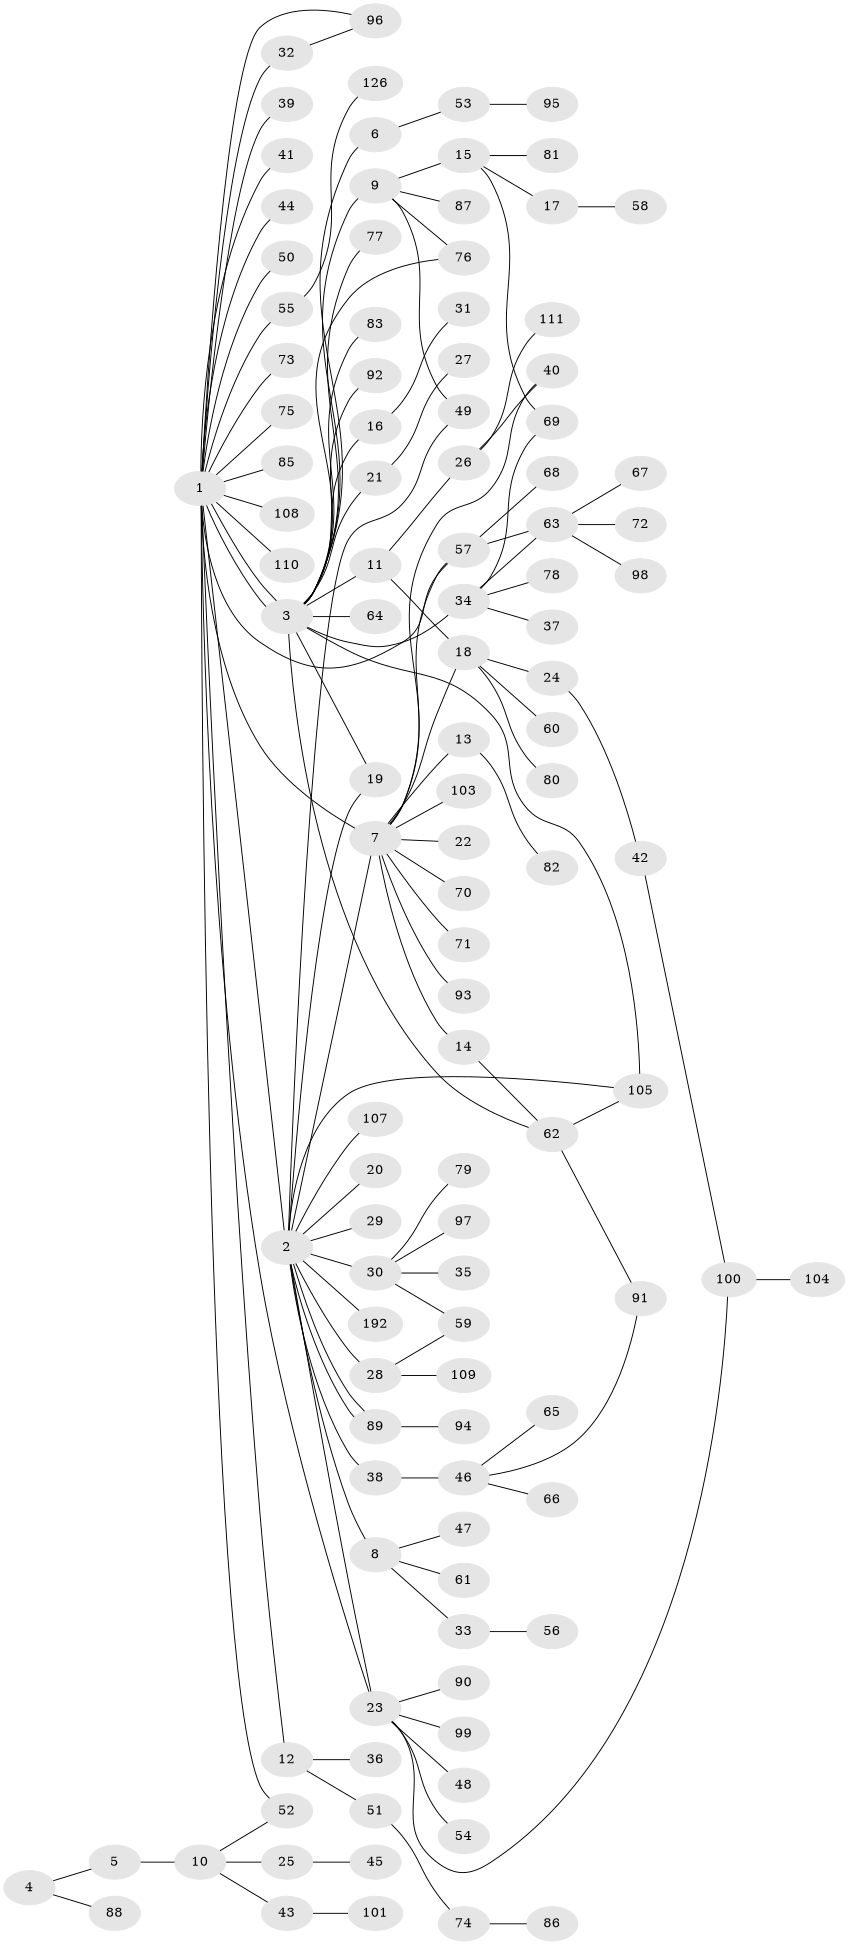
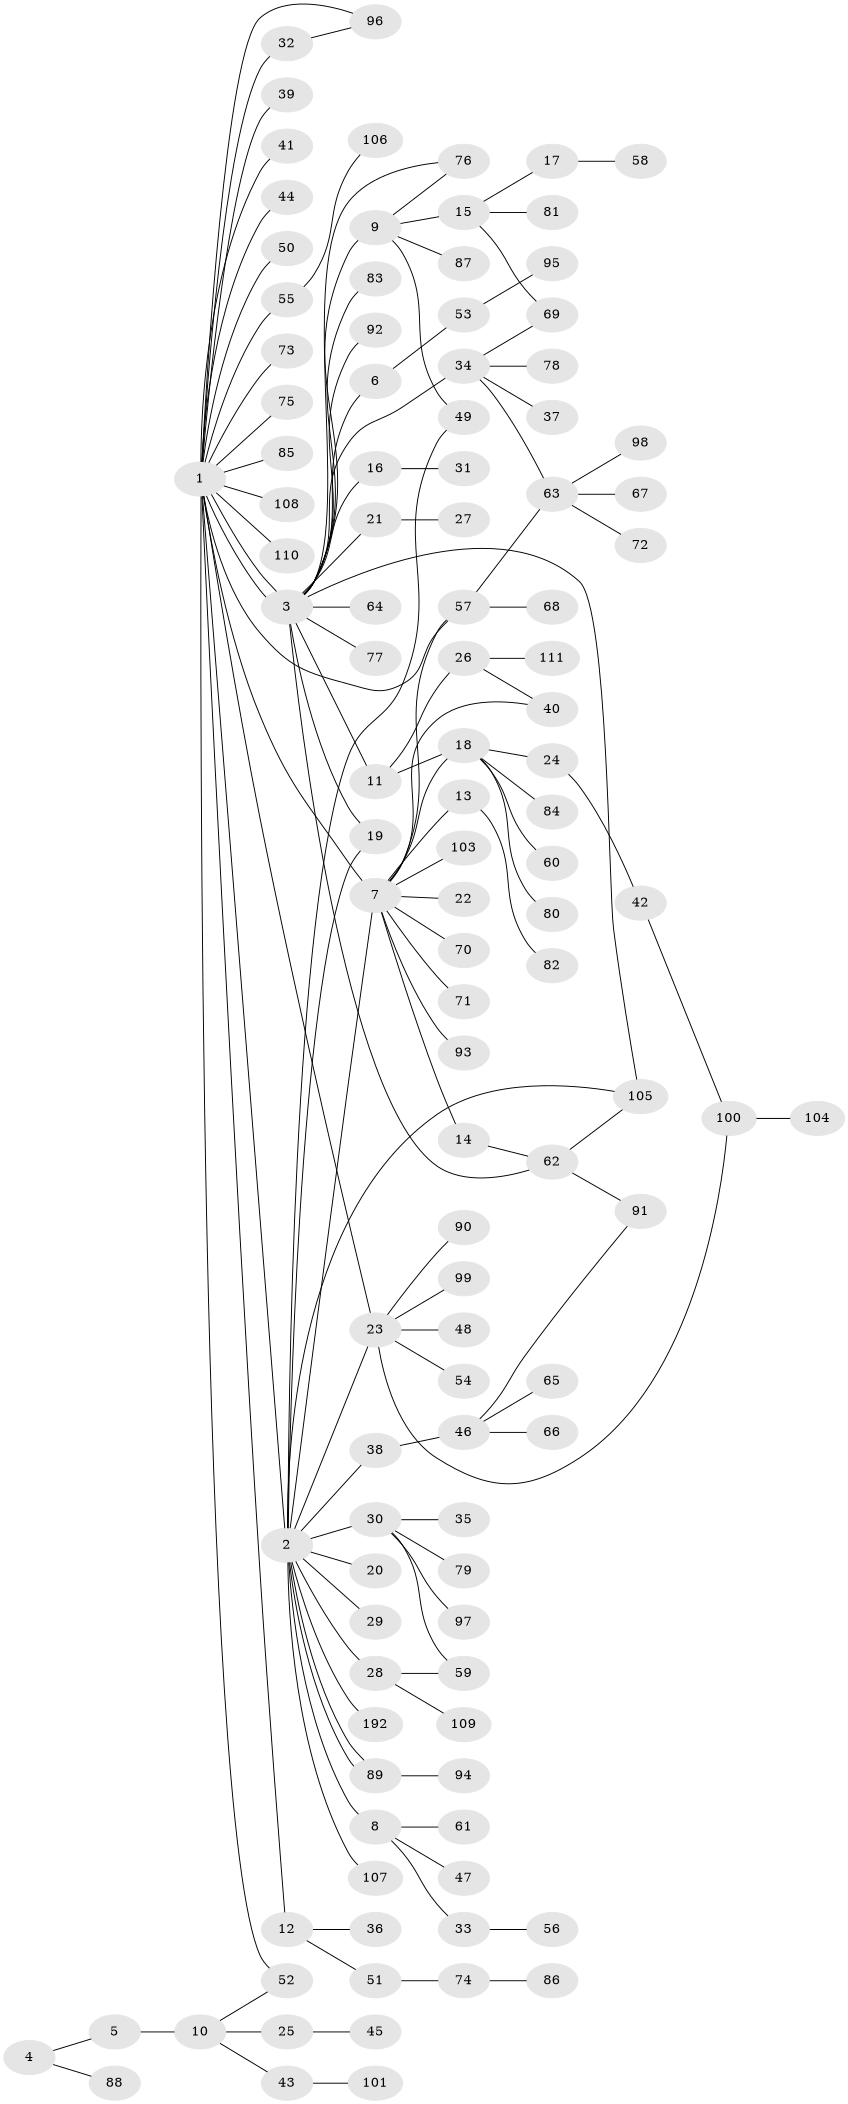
node "126": label "126" -> "106"
node "84": added
